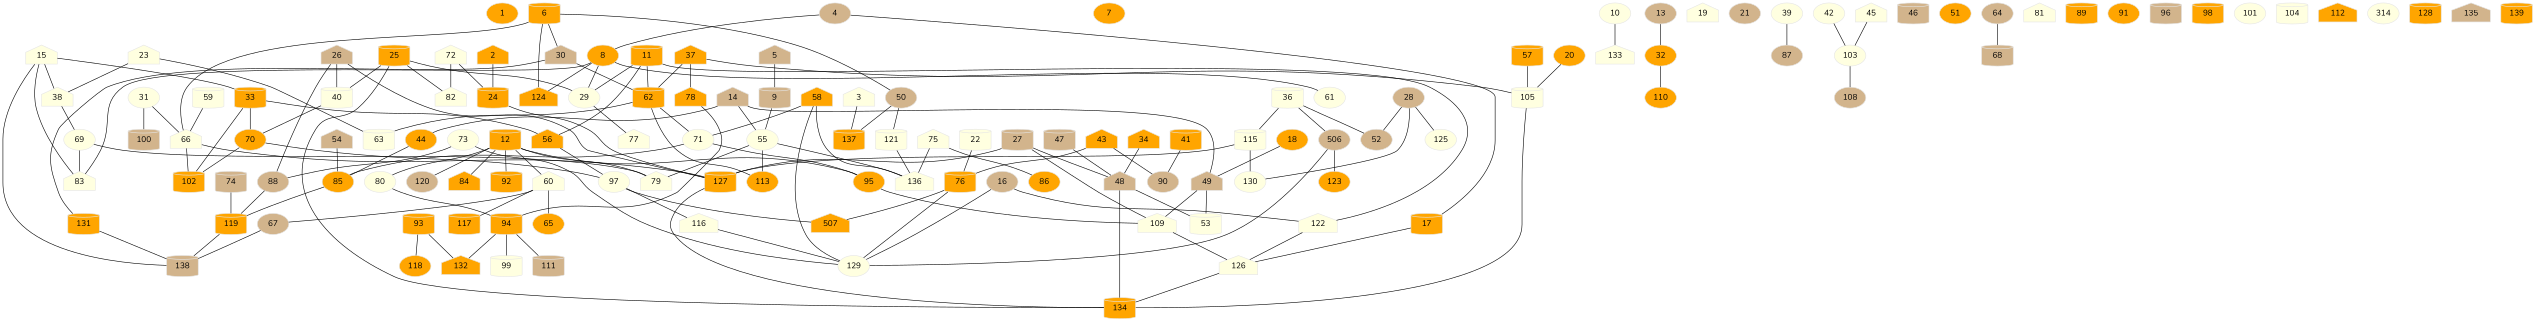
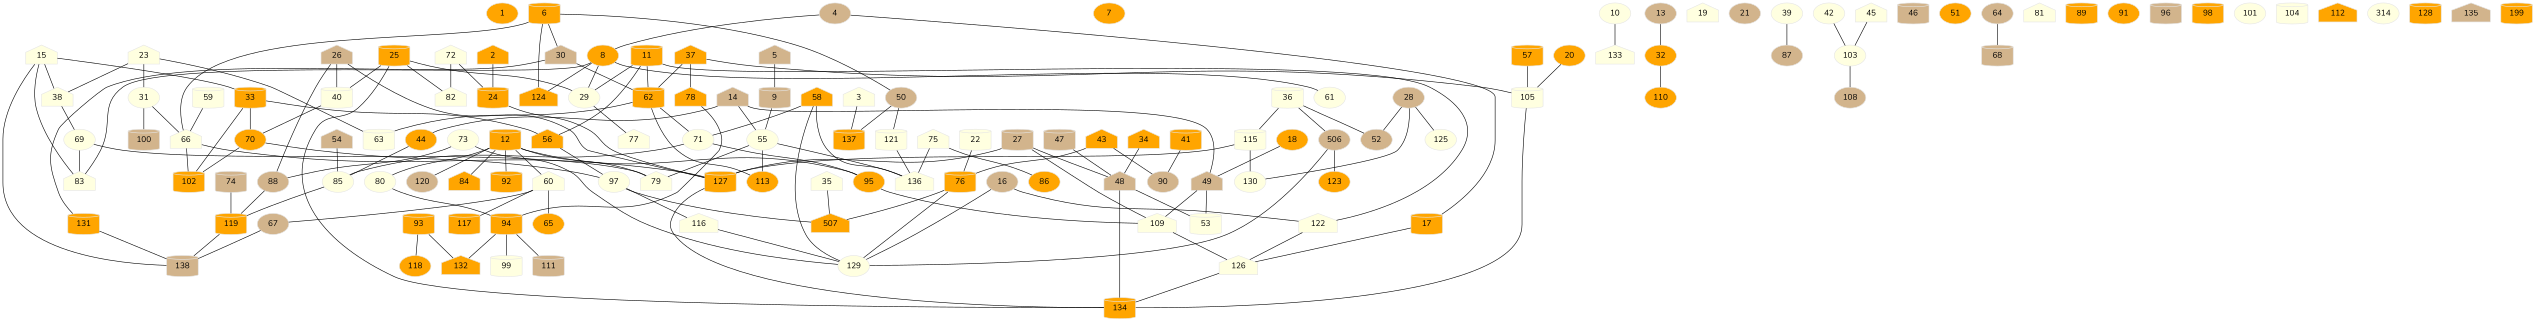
node "139": label "139" -> "199"
edge "23" -- "31": added
node "85": fillcolor orange -> lightyellow
node "35": added
